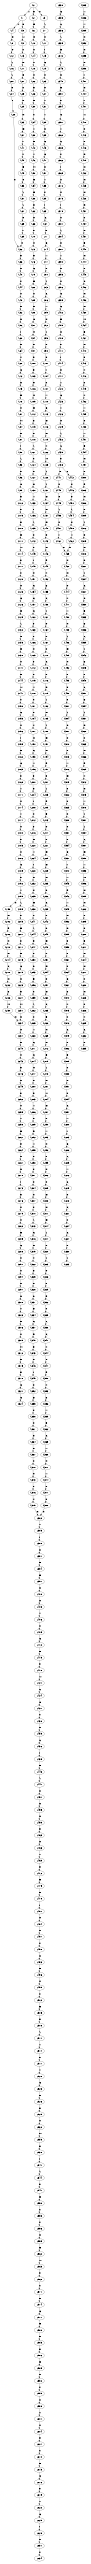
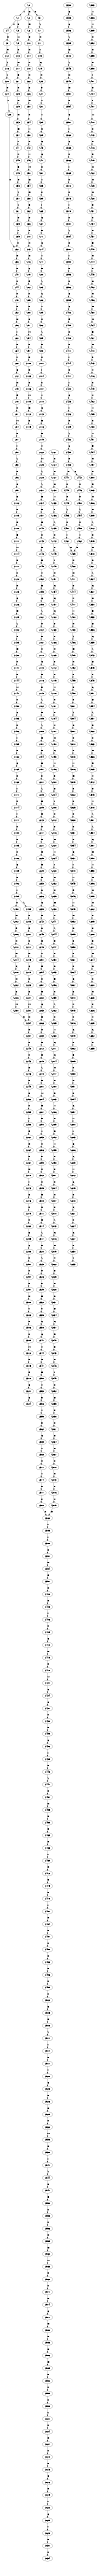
node "S118": removed
